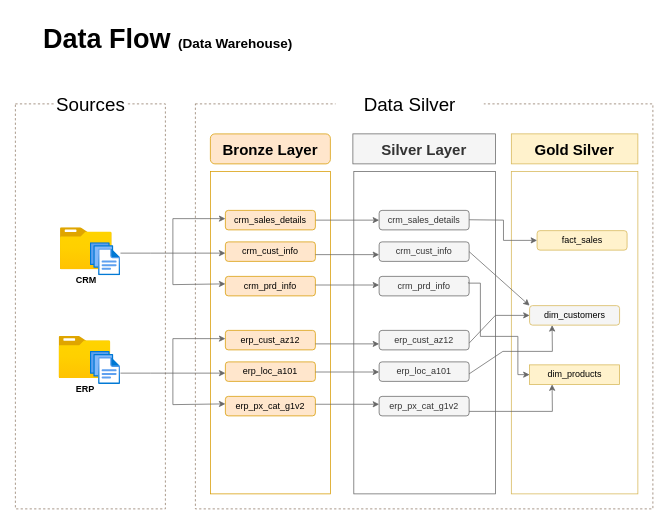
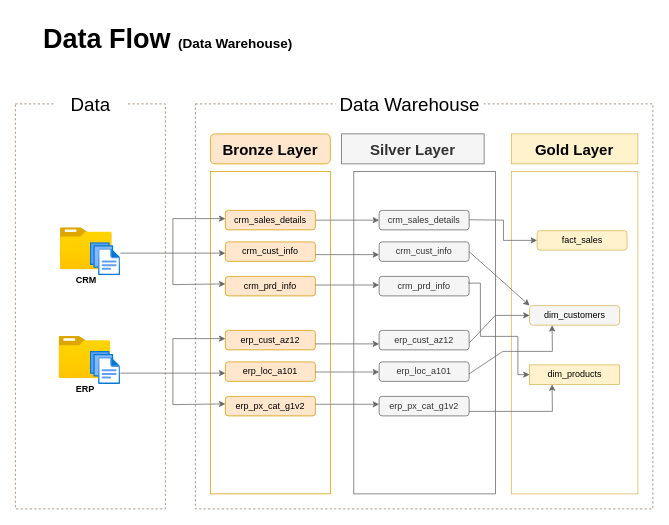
node "Sources": label "Sources" -> "Data"
node "Data Silver": label "Data Silver" -> "Data Warehouse"
node "Silver Layer": moved (424, 149) -> (413, 149)
node "Gold Silver": label "Gold Silver" -> "Gold Layer"
